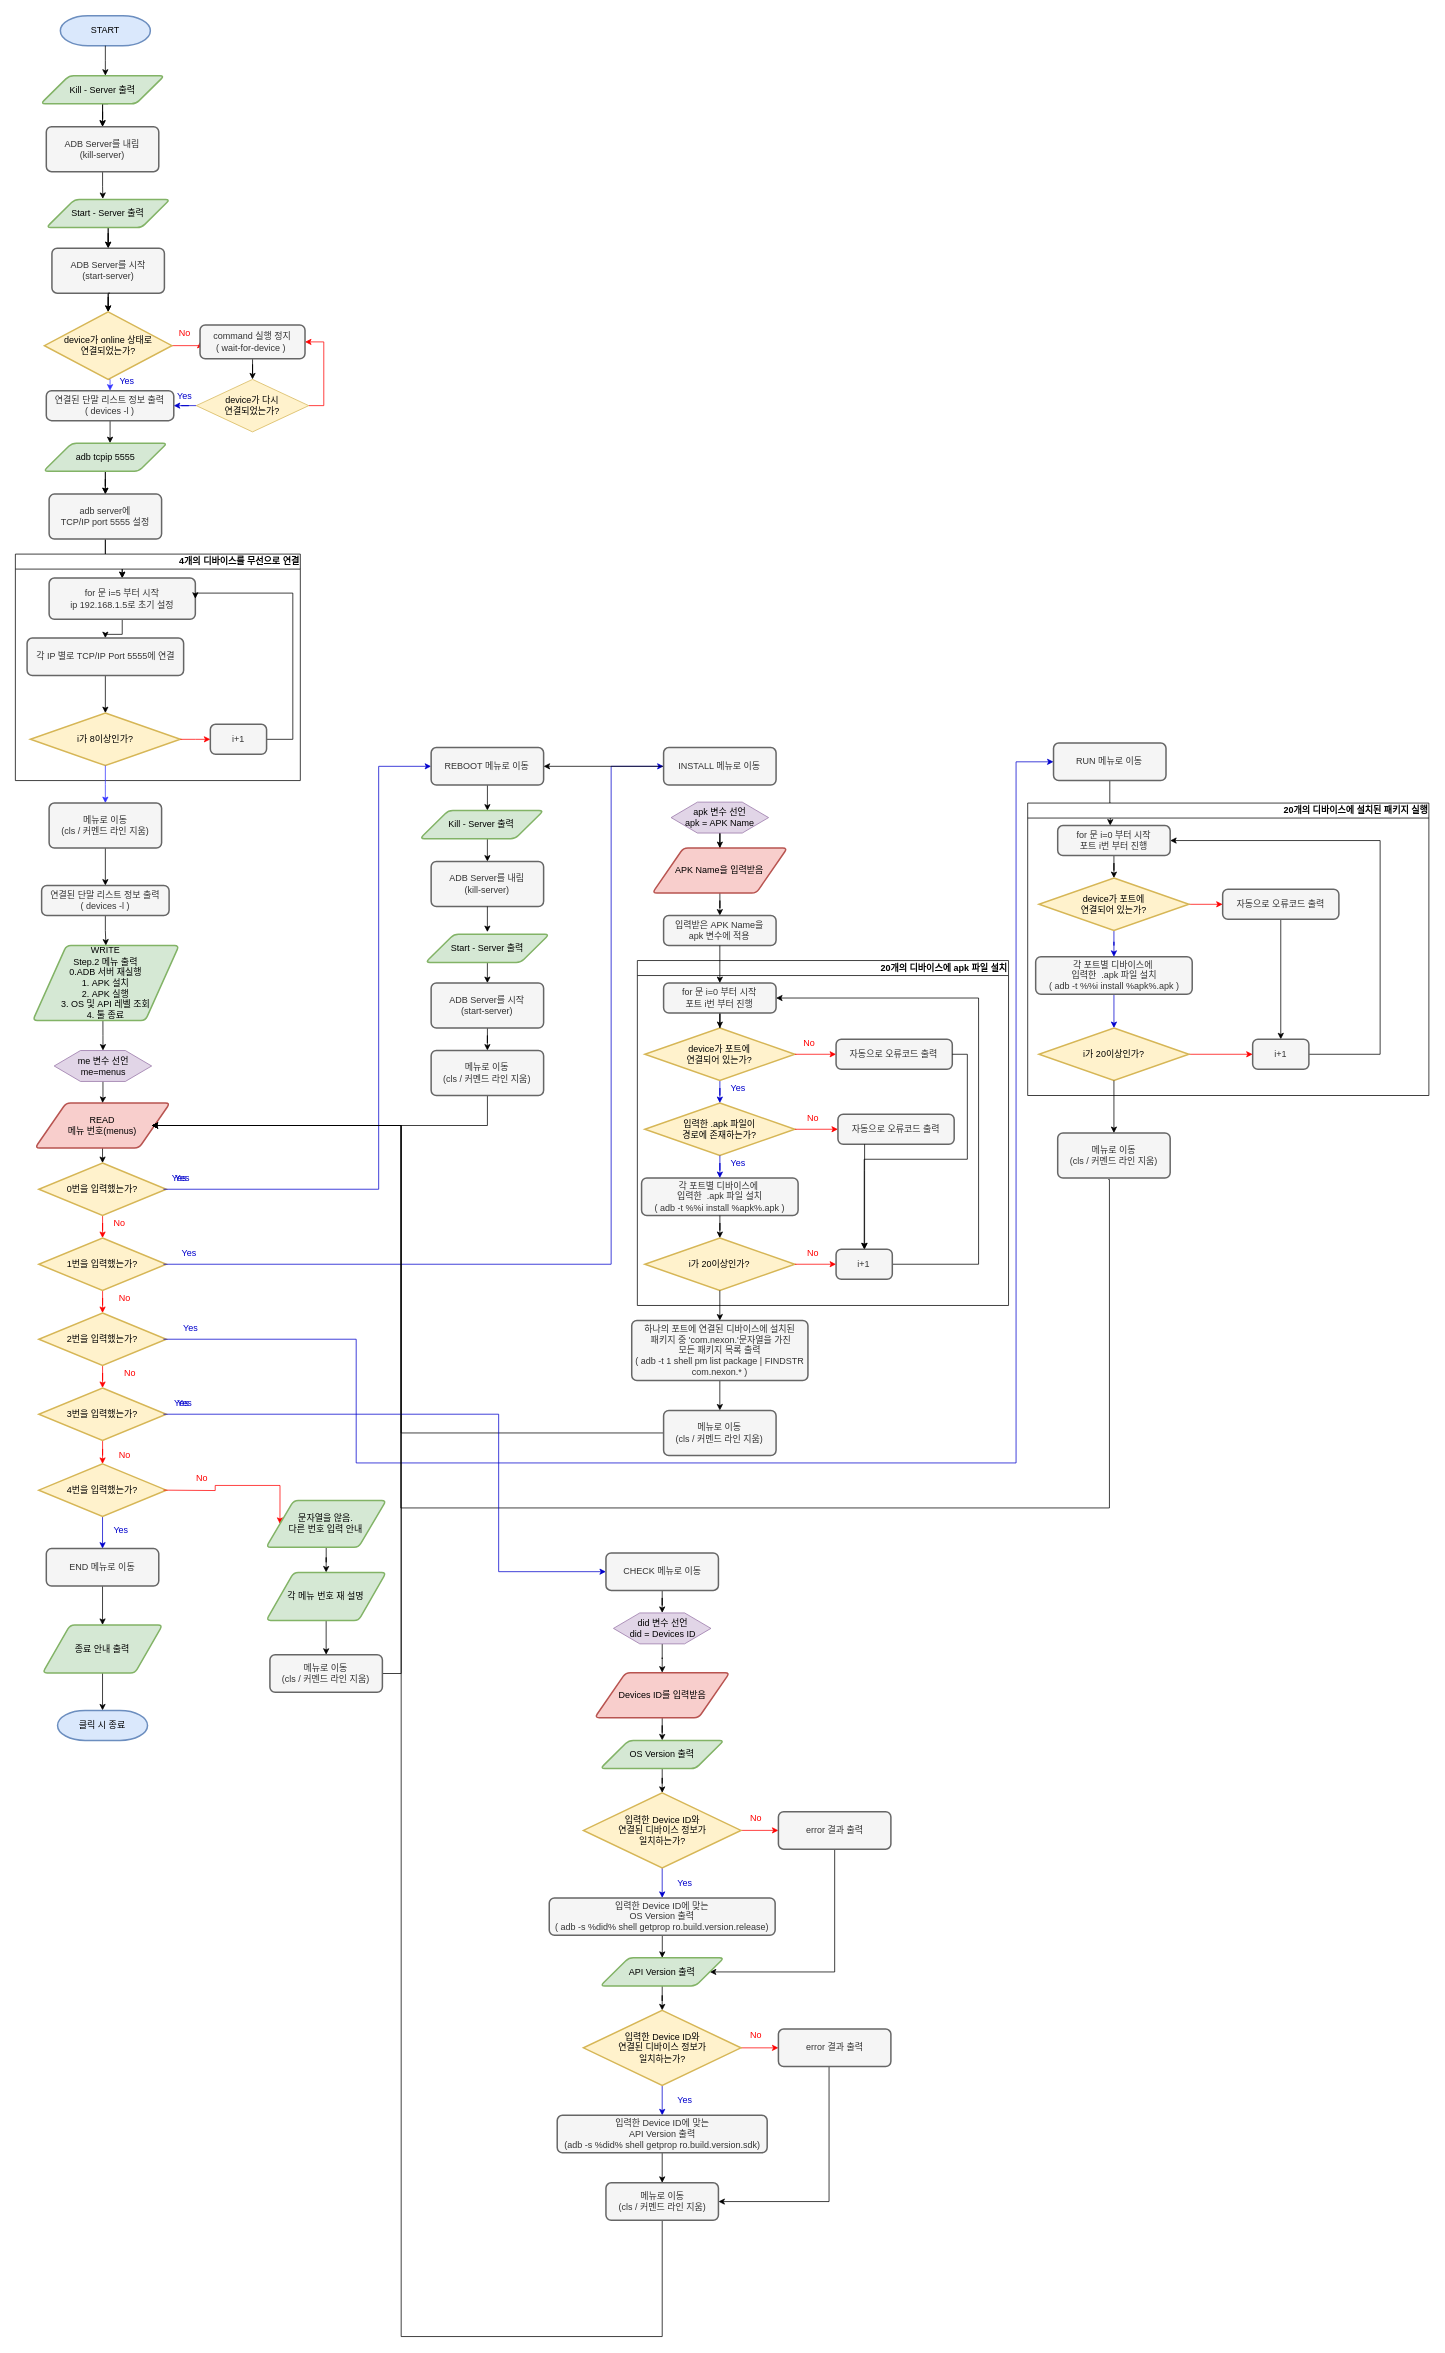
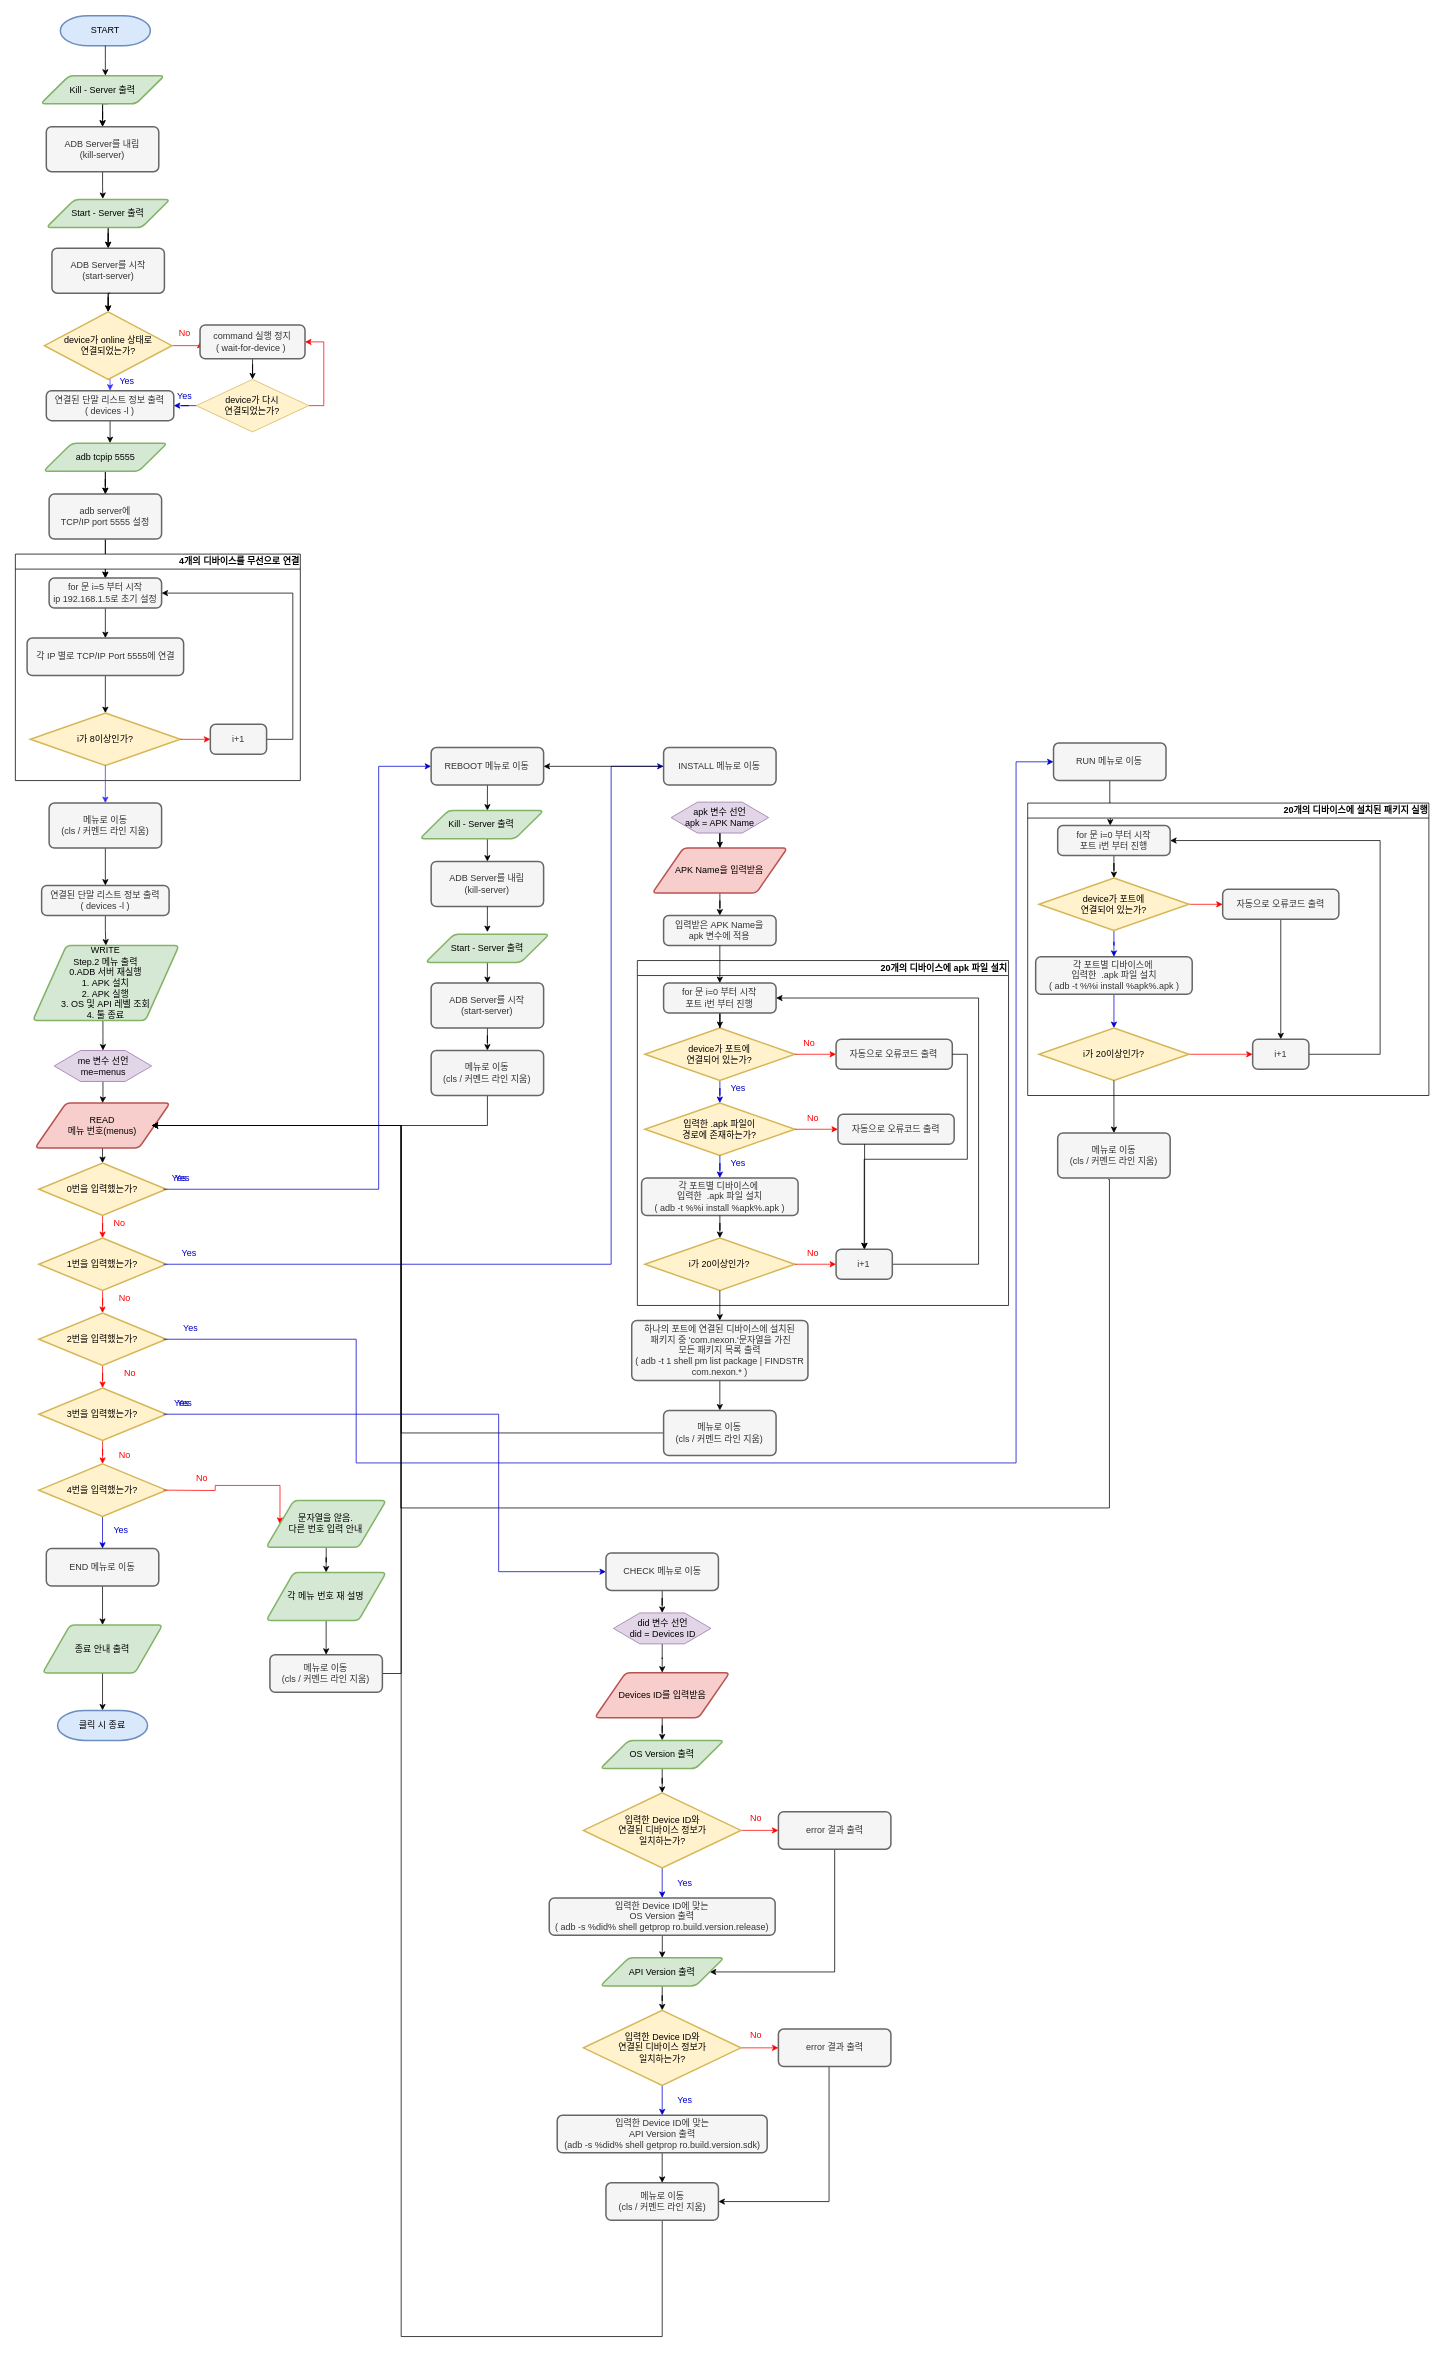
node "for 문 i=5 부터 시작 ip 192.168.1.5로 초기 설정": size 146x41 -> 113x30
